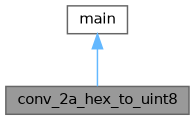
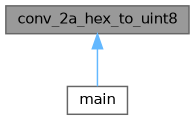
edge "conv_2a_hex_to_uint8" -> "main": reversed
